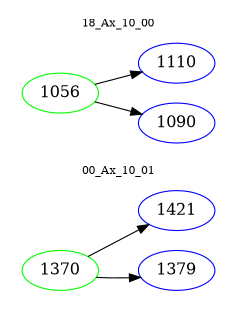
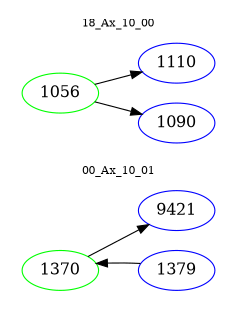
node "1421": label "1421" -> "9421"
edge "1370" -> "1379": reversed
